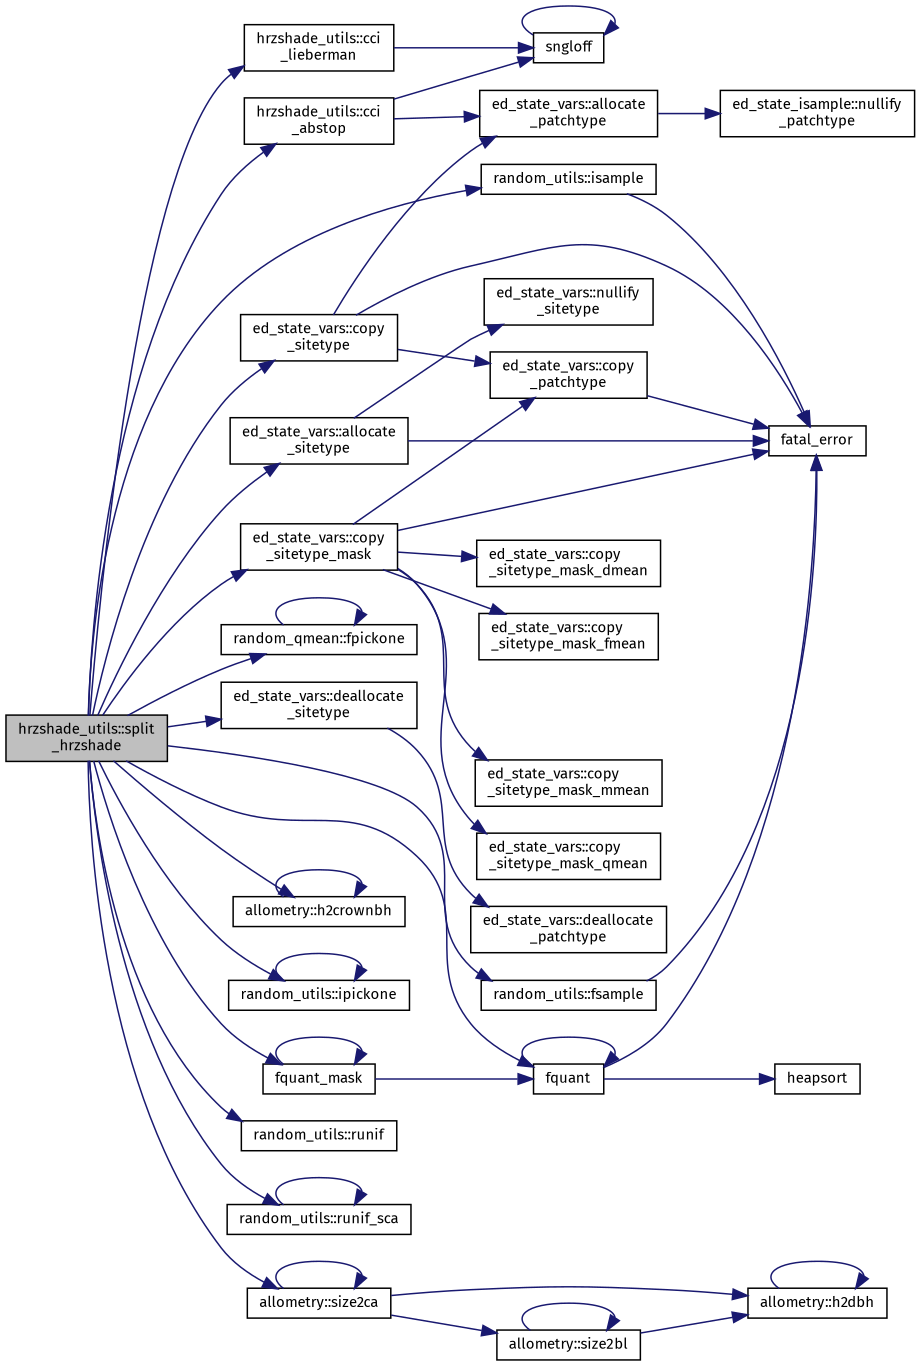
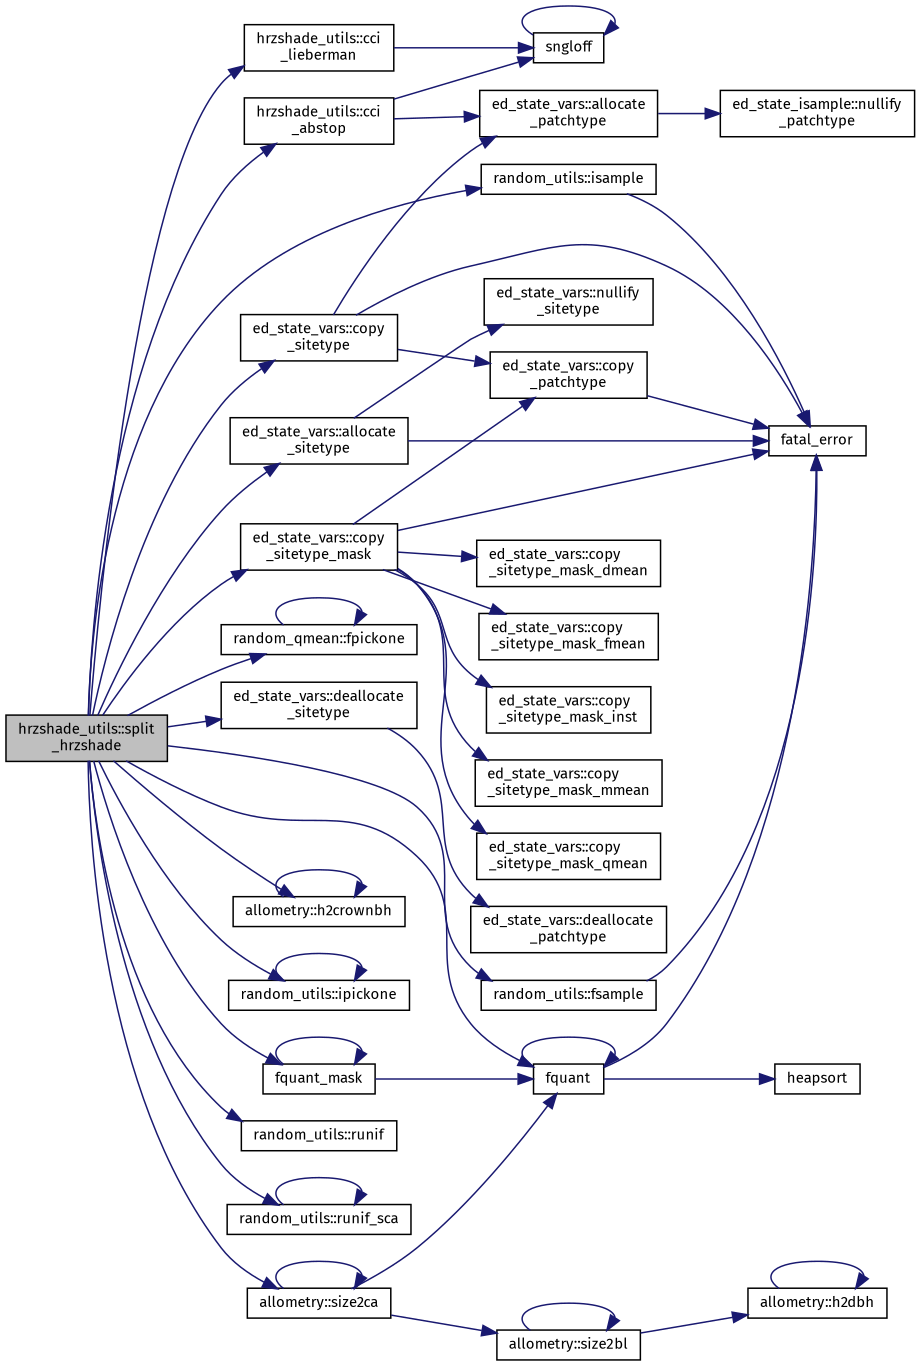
node "ed_state_vars::copy _sitetype_mask_inst": added
edge "allometry::size2ca" -> "allometry::h2dbh": now "allometry::size2ca" -> "fquant"
